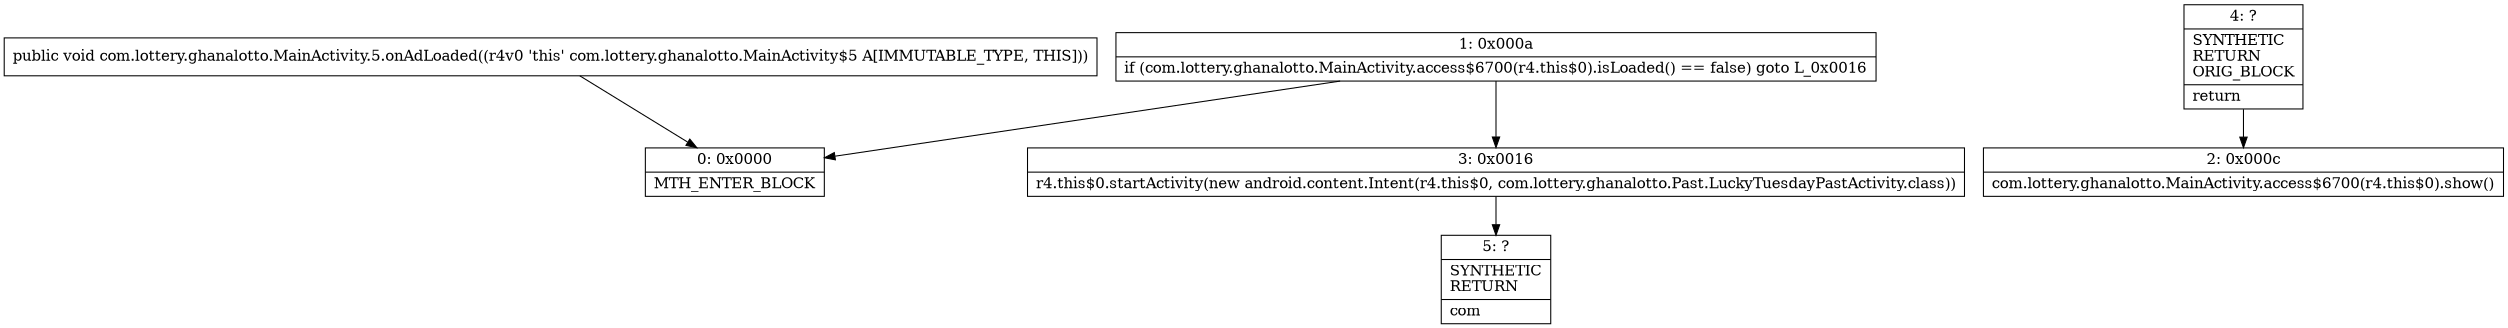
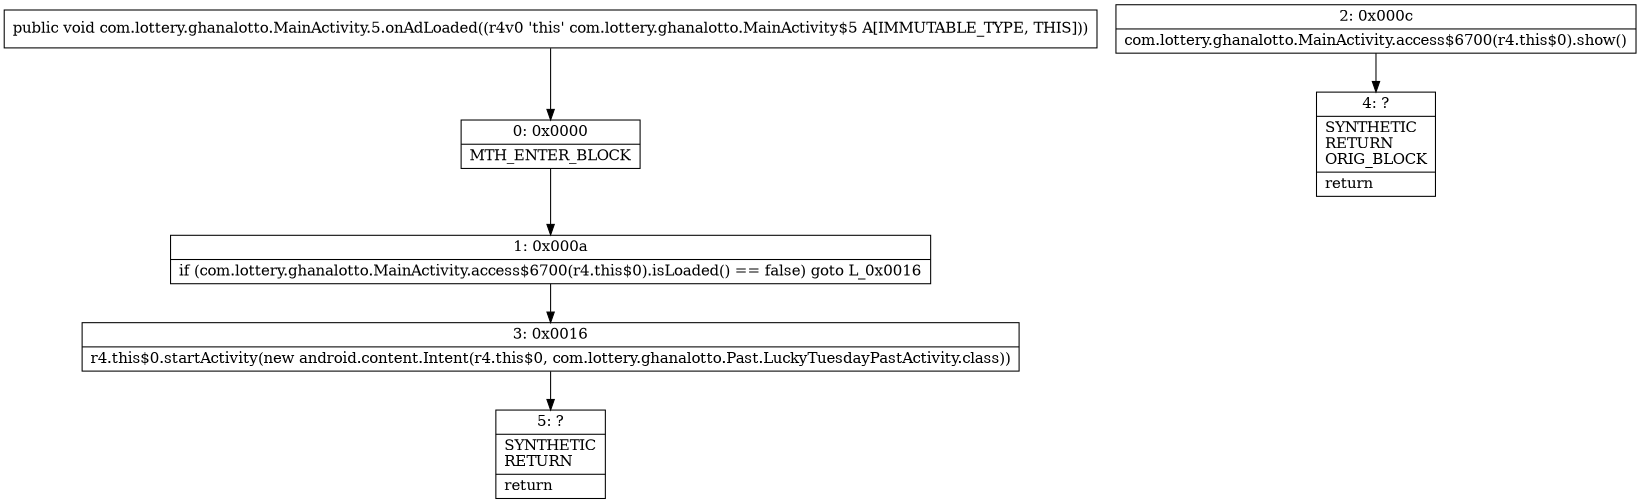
edge "1: 0x000a" -> "0: 0x0000": reversed
edge "4: ?" -> "2: 0x000c": reversed
node "5: ?": text "com" -> "return"
